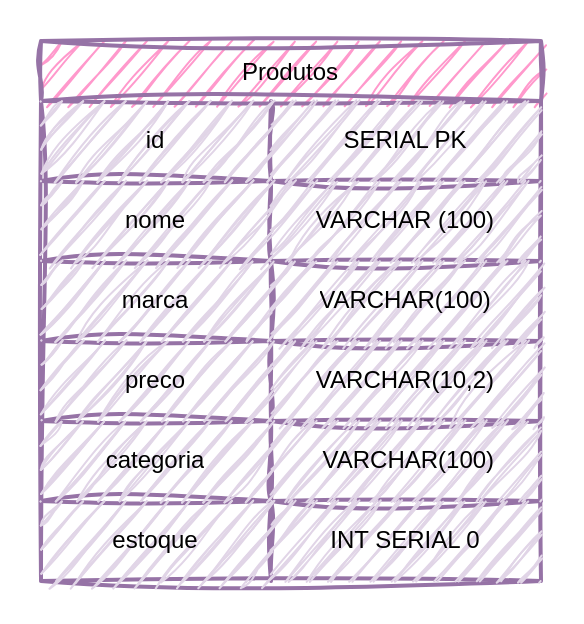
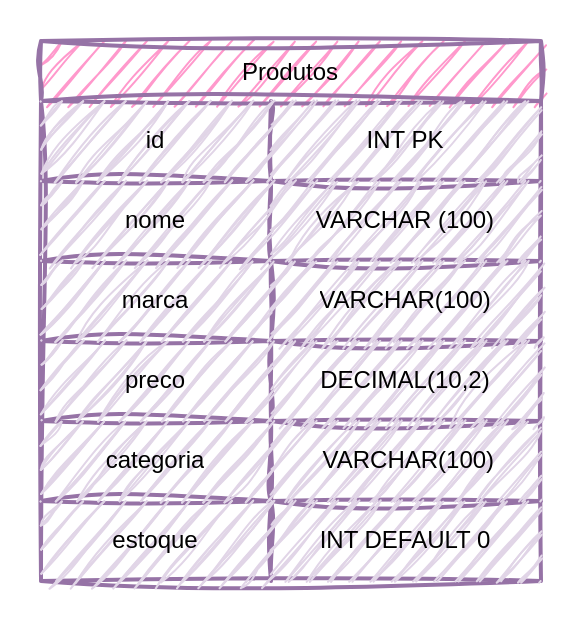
node "SERIAL PK": label "SERIAL PK" -> "INT PK"
node "VARCHAR(10,2)": label "VARCHAR(10,2)" -> "DECIMAL(10,2)"
node "INT SERIAL 0": label "INT SERIAL 0" -> "INT DEFAULT 0"
